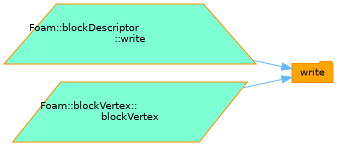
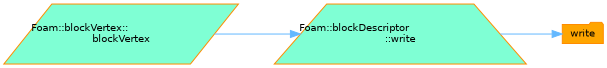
edge "Foam::blockVertex:: blockVertex" -> "write": now "Foam::blockVertex:: blockVertex" -> "Foam::blockDescriptor ::write"
